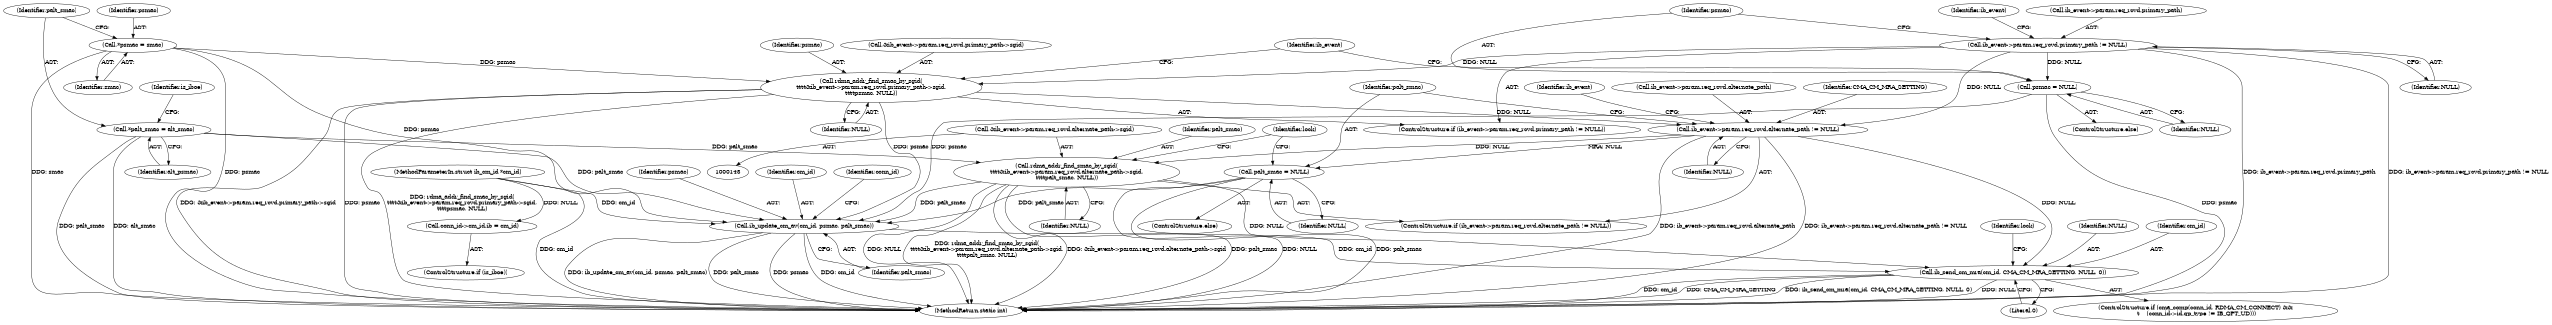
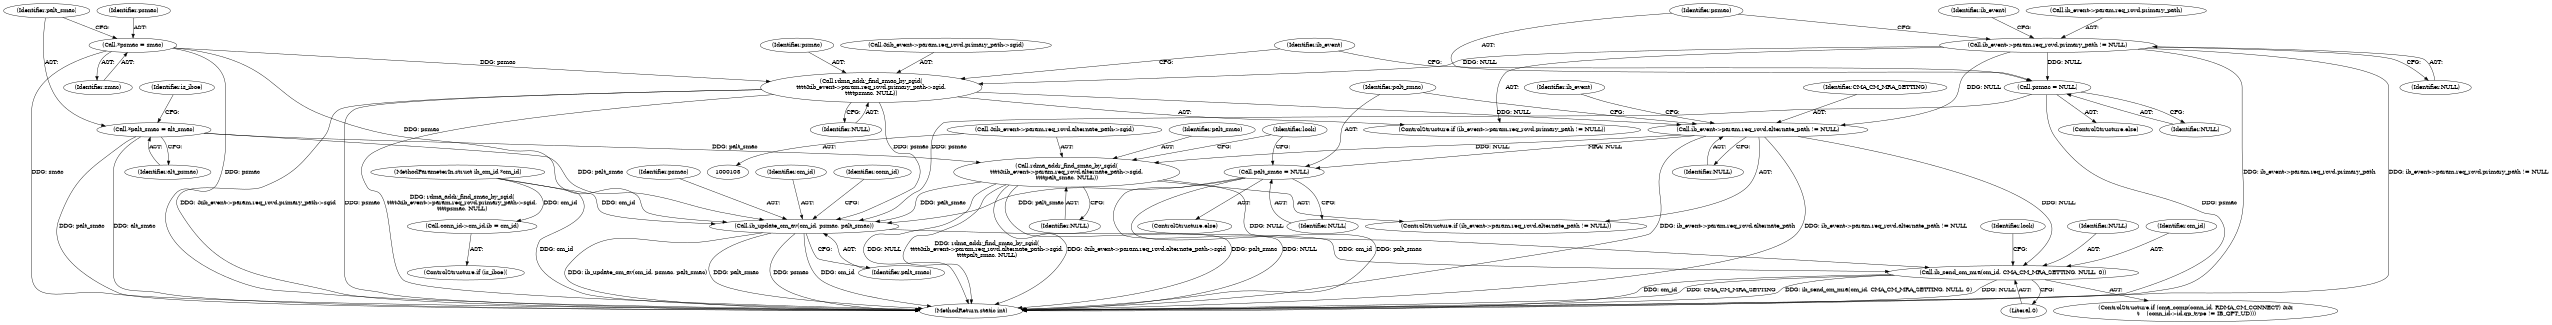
node "(Call,ib_event->param.req_rcvd.alternate_path)": removed
node "1000143": label "1000143" -> "1000103"
edge "(MethodParameterIn,struct ib_cm_id *cm_id)" -> "(Call,conn_id->cm_id.ib = cm_id)": label "DDG: NULL" -> "DDG: cm_id"
edge "(Literal,0)" -> "(Call,ib_send_cm_mra(cm_id, CMA_CM_MRA_SETTING, NULL, 0))": label "CFG: " -> "AST: "
